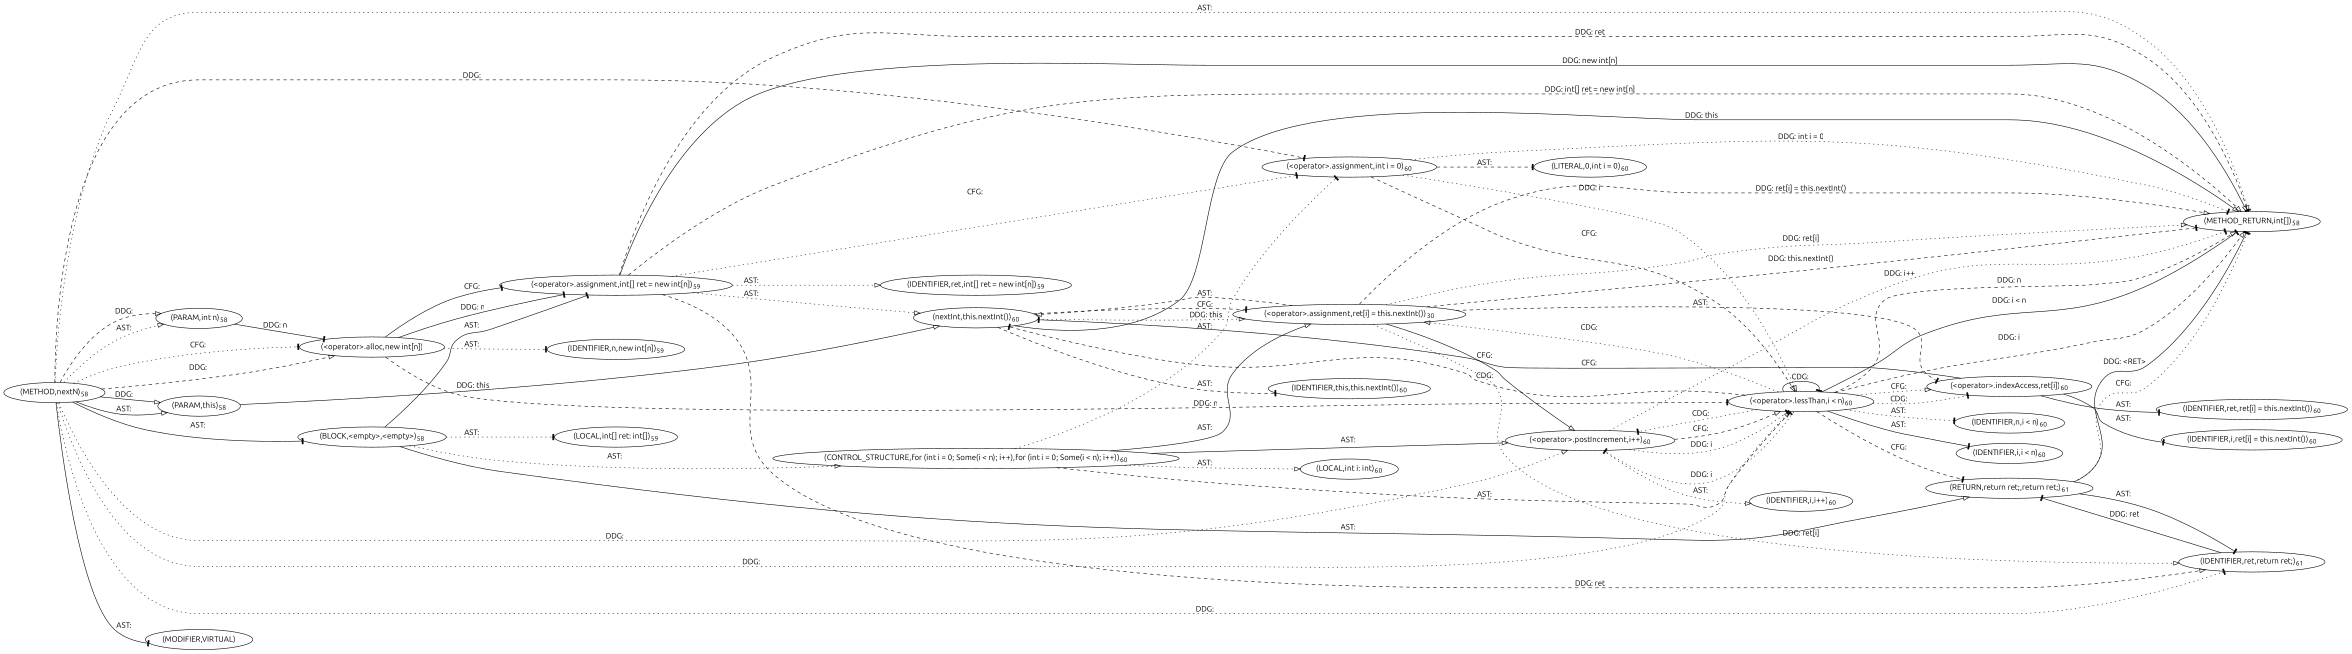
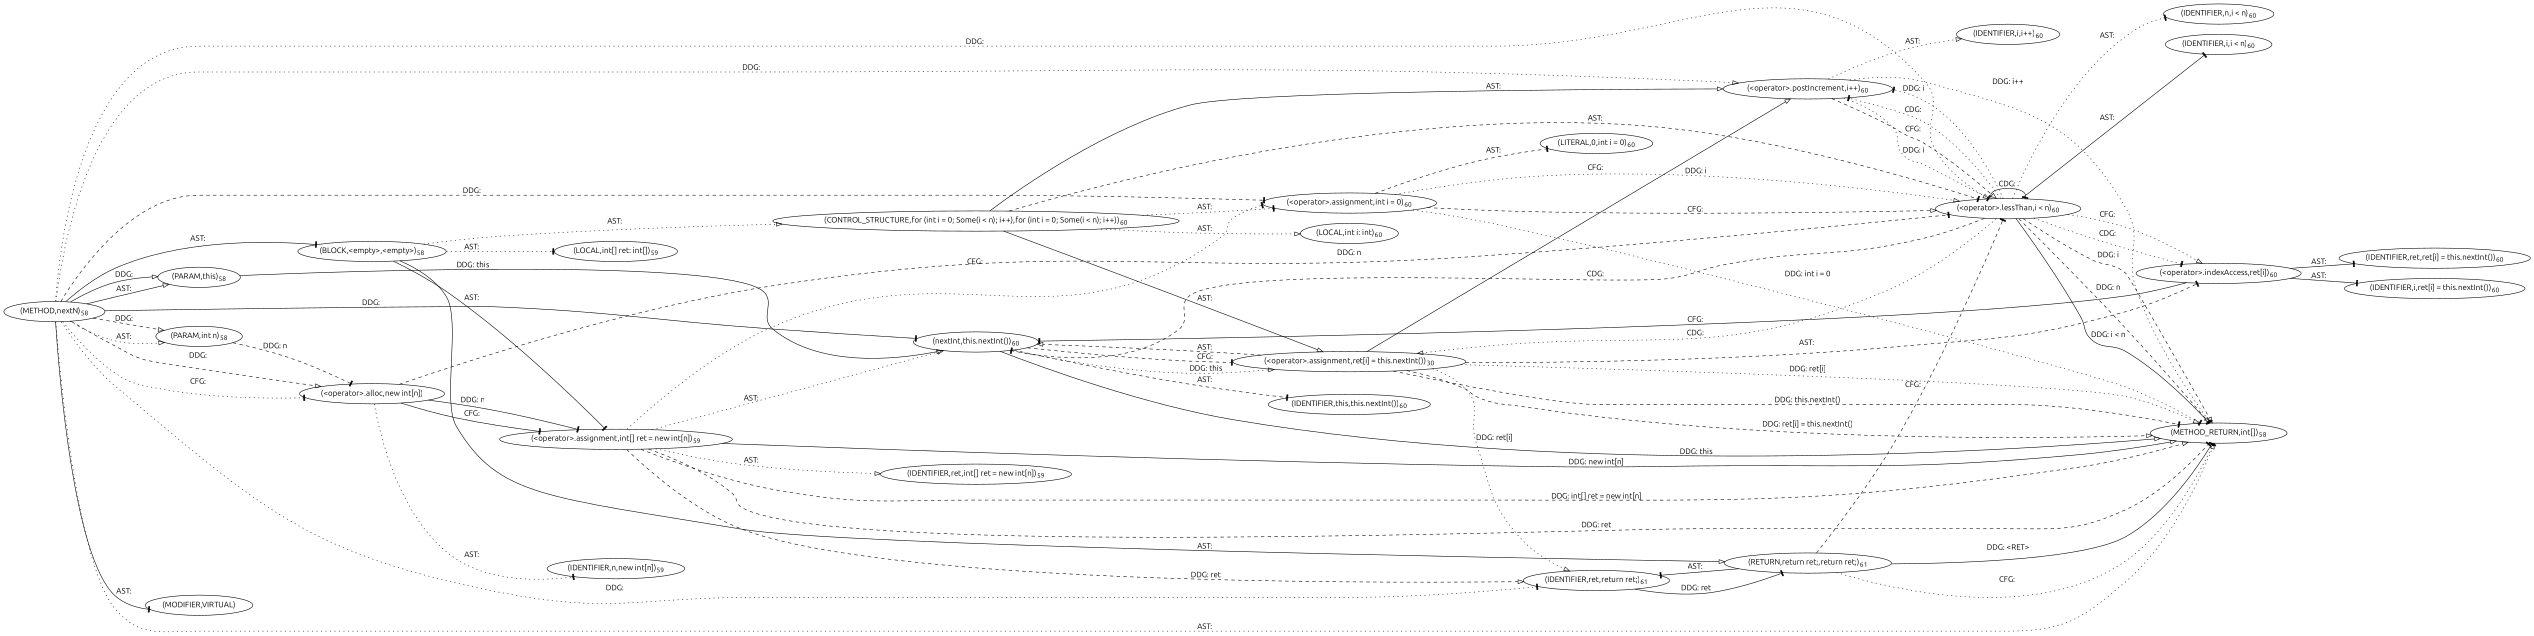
edge "(METHOD,nextN)" -> "(nextInt,this.nextInt())": added, label "DDG:"
edge "(PARAM,int n)" -> "(<operator>.alloc,new int[n])": style solid -> dashed
edge "(<operator>.lessThan,i < n)" -> "(RETURN,return ret;,return ret;)": reversed
